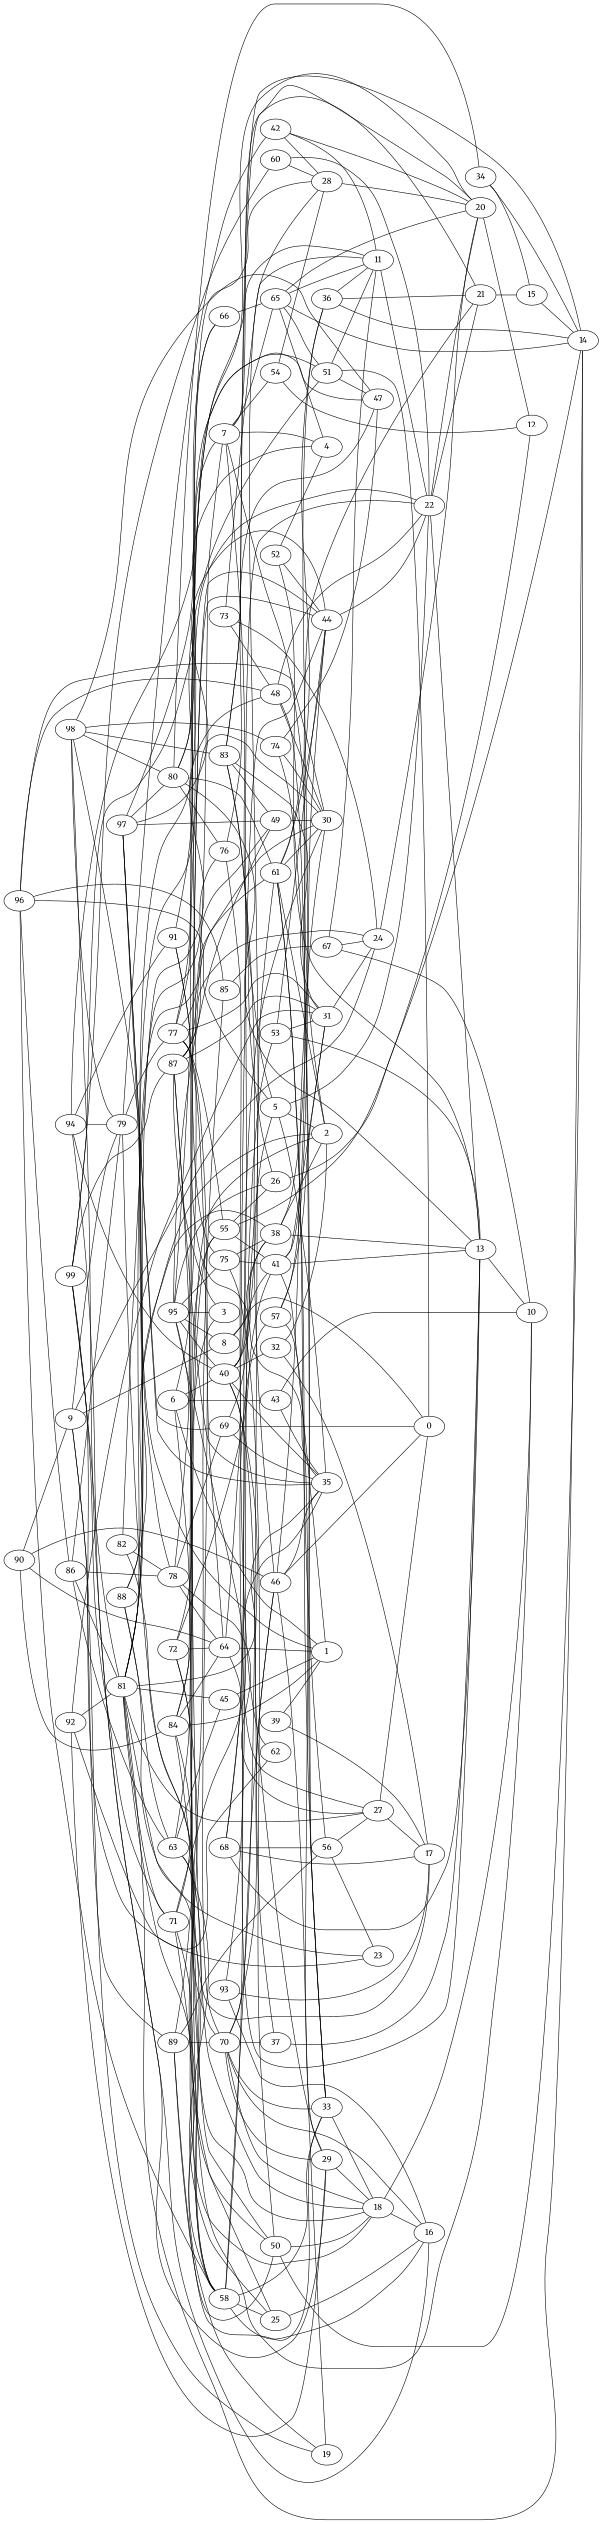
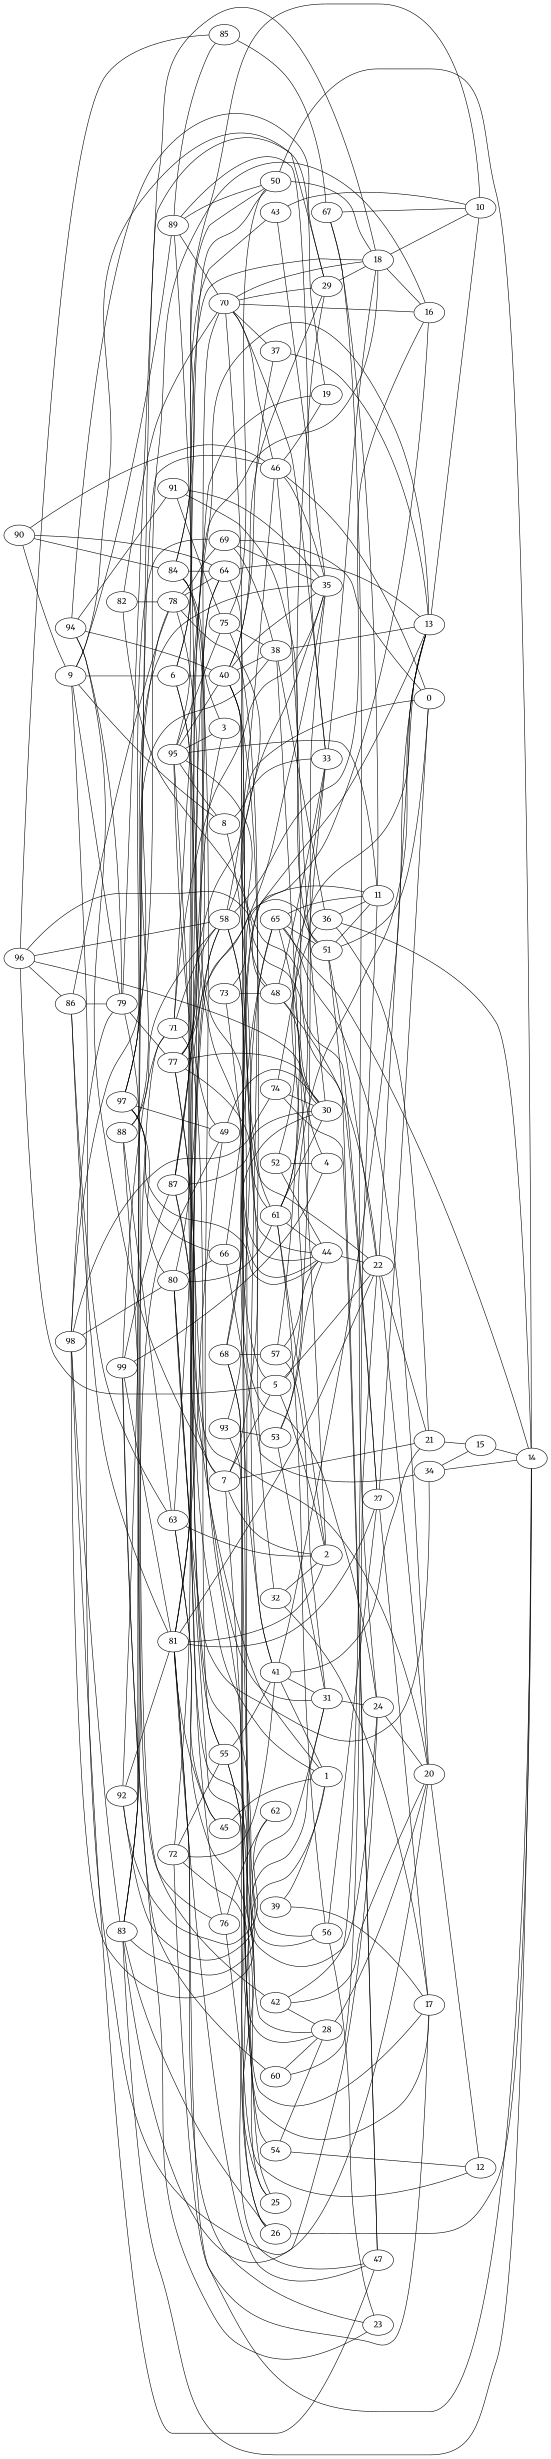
edge "11" -- "22": now "51" -- "22"
edge "7" -- "4": removed
edge "9" -- "6": added
edge "31" -- "87": removed
edge "66" -- "34": added
edge "64" -- "1": removed
edge "81" -- "71": now "83" -- "71"
edge "16" -- "25": removed
